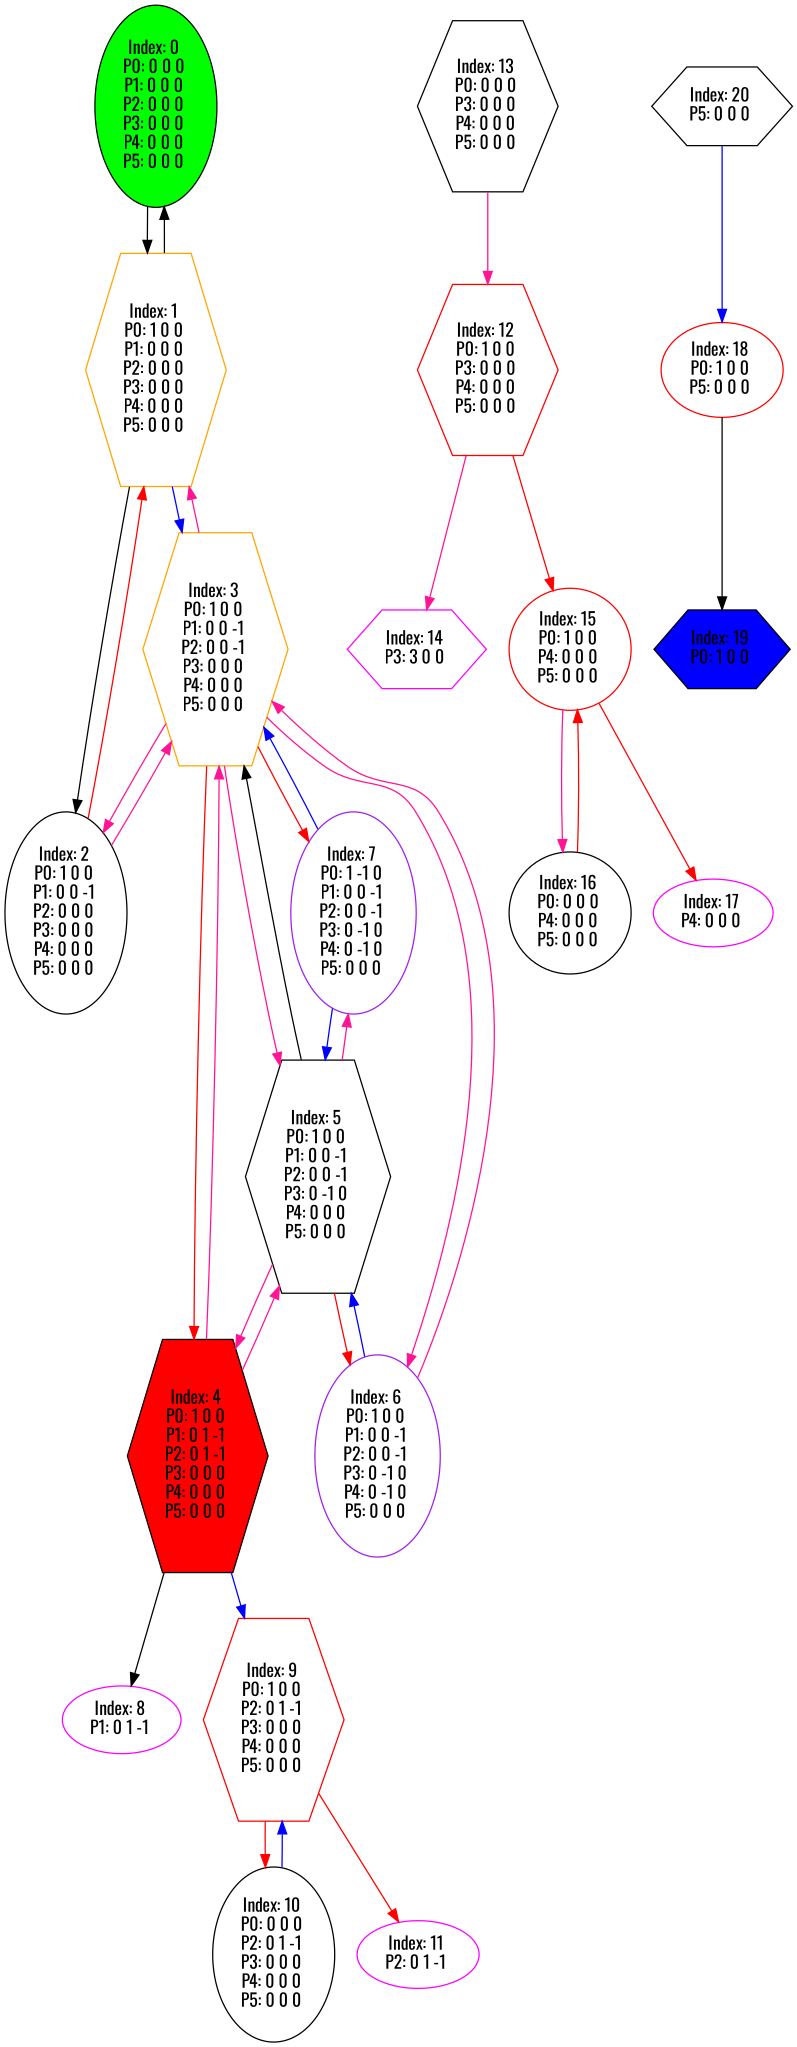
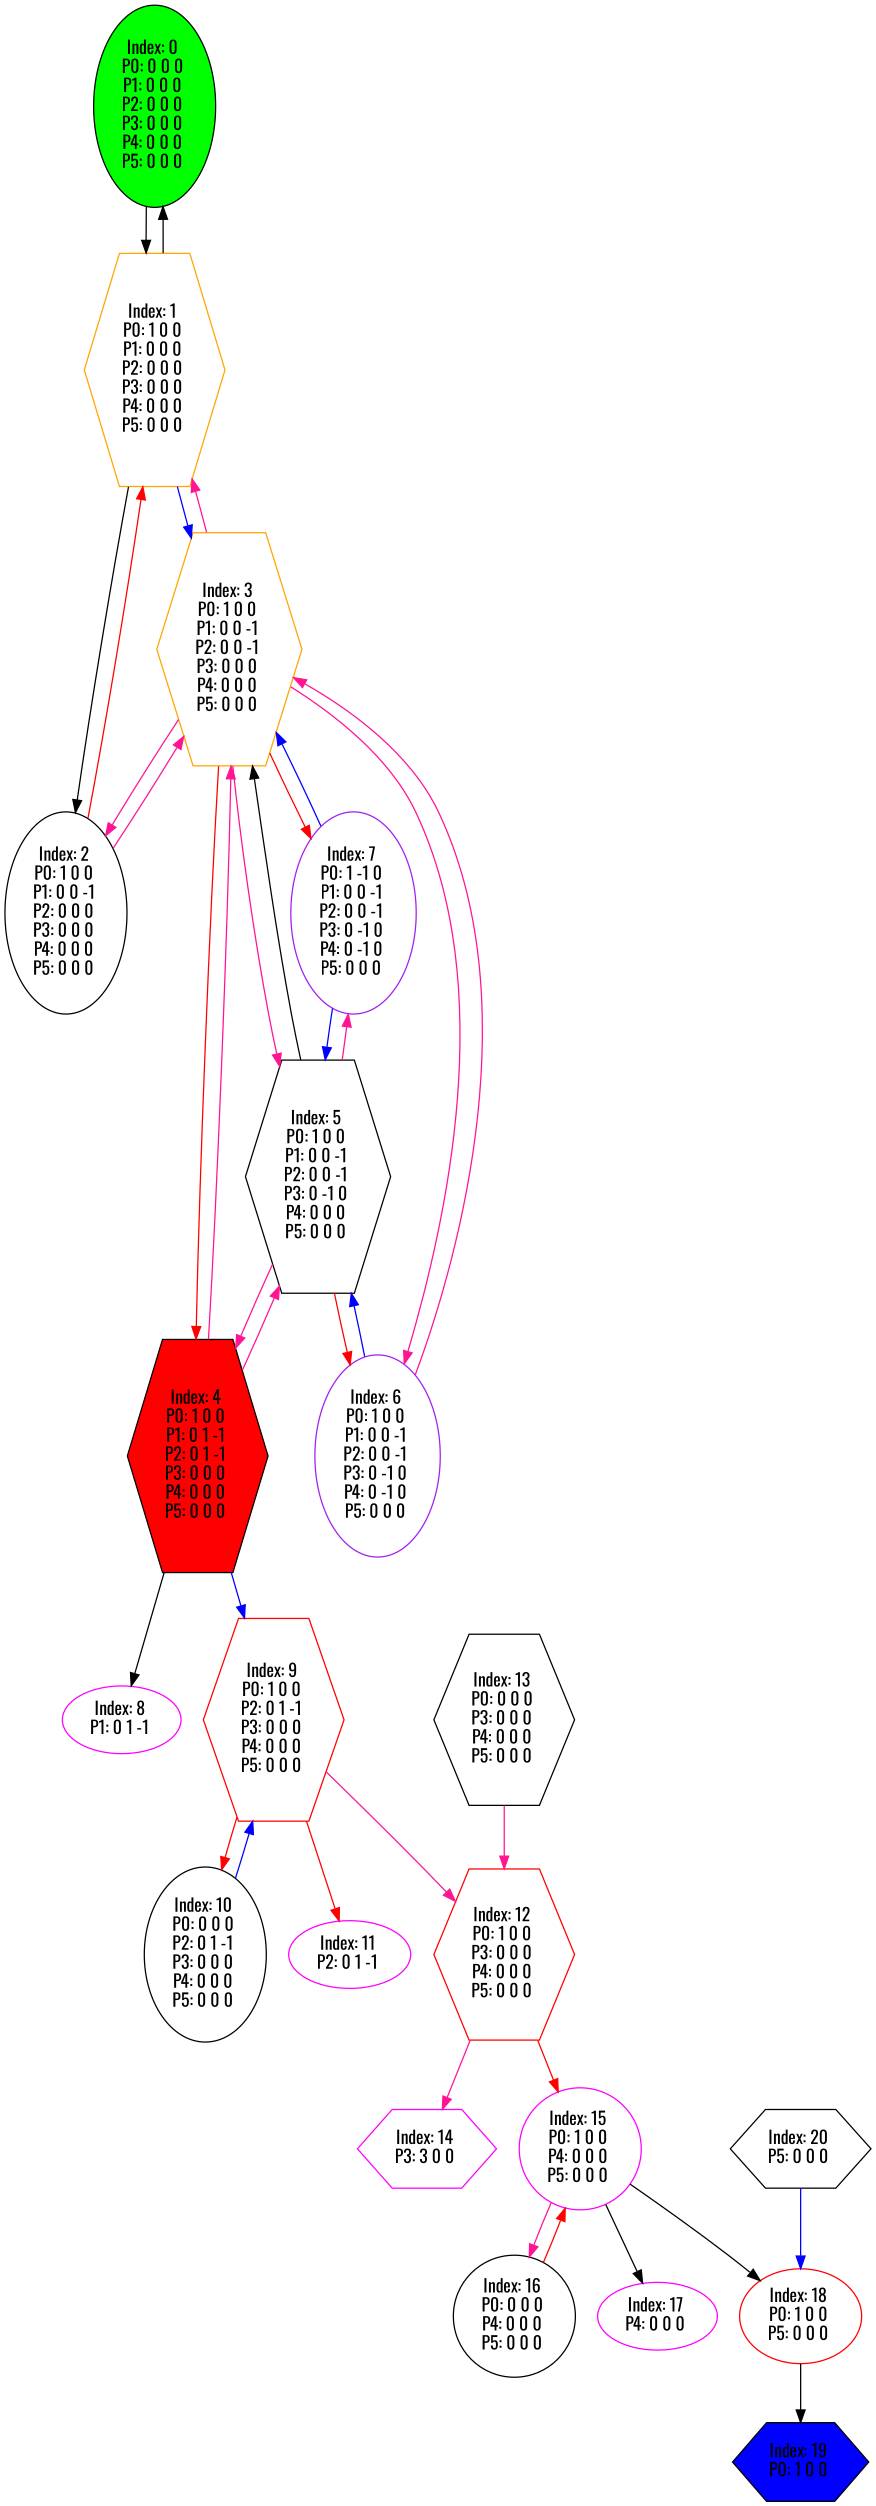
node "Index: 15 P0: 1 0 0 P4: 0 0 0 P5: 0 0 0": color red -> fuchsia
edge "Index: 15 P0: 1 0 0 P4: 0 0 0 P5: 0 0 0" -> "Index: 17 P4: 0 0 0": color red -> black
edge "Index: 9 P0: 1 0 0 P2: 0 1 -1 P3: 0 0 0 P4: 0 0 0 P5: 0 0 0" -> "Index: 12 P0: 1 0 0 P3: 0 0 0 P4: 0 0 0 P5: 0 0 0": added
edge "Index: 15 P0: 1 0 0 P4: 0 0 0 P5: 0 0 0" -> "Index: 18 P0: 1 0 0 P5: 0 0 0": added
